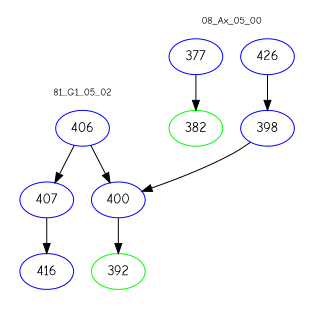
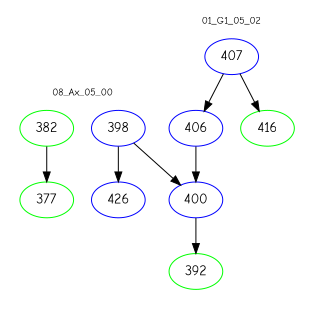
node "377": color blue -> green
edge "377" -> "382": reversed
edge "426" -> "398": reversed
cluster "81_G1_05_02": label "81_G1_05_02" -> "01_G1_05_02"
edge "406" -> "407": reversed
node "416": color blue -> green
